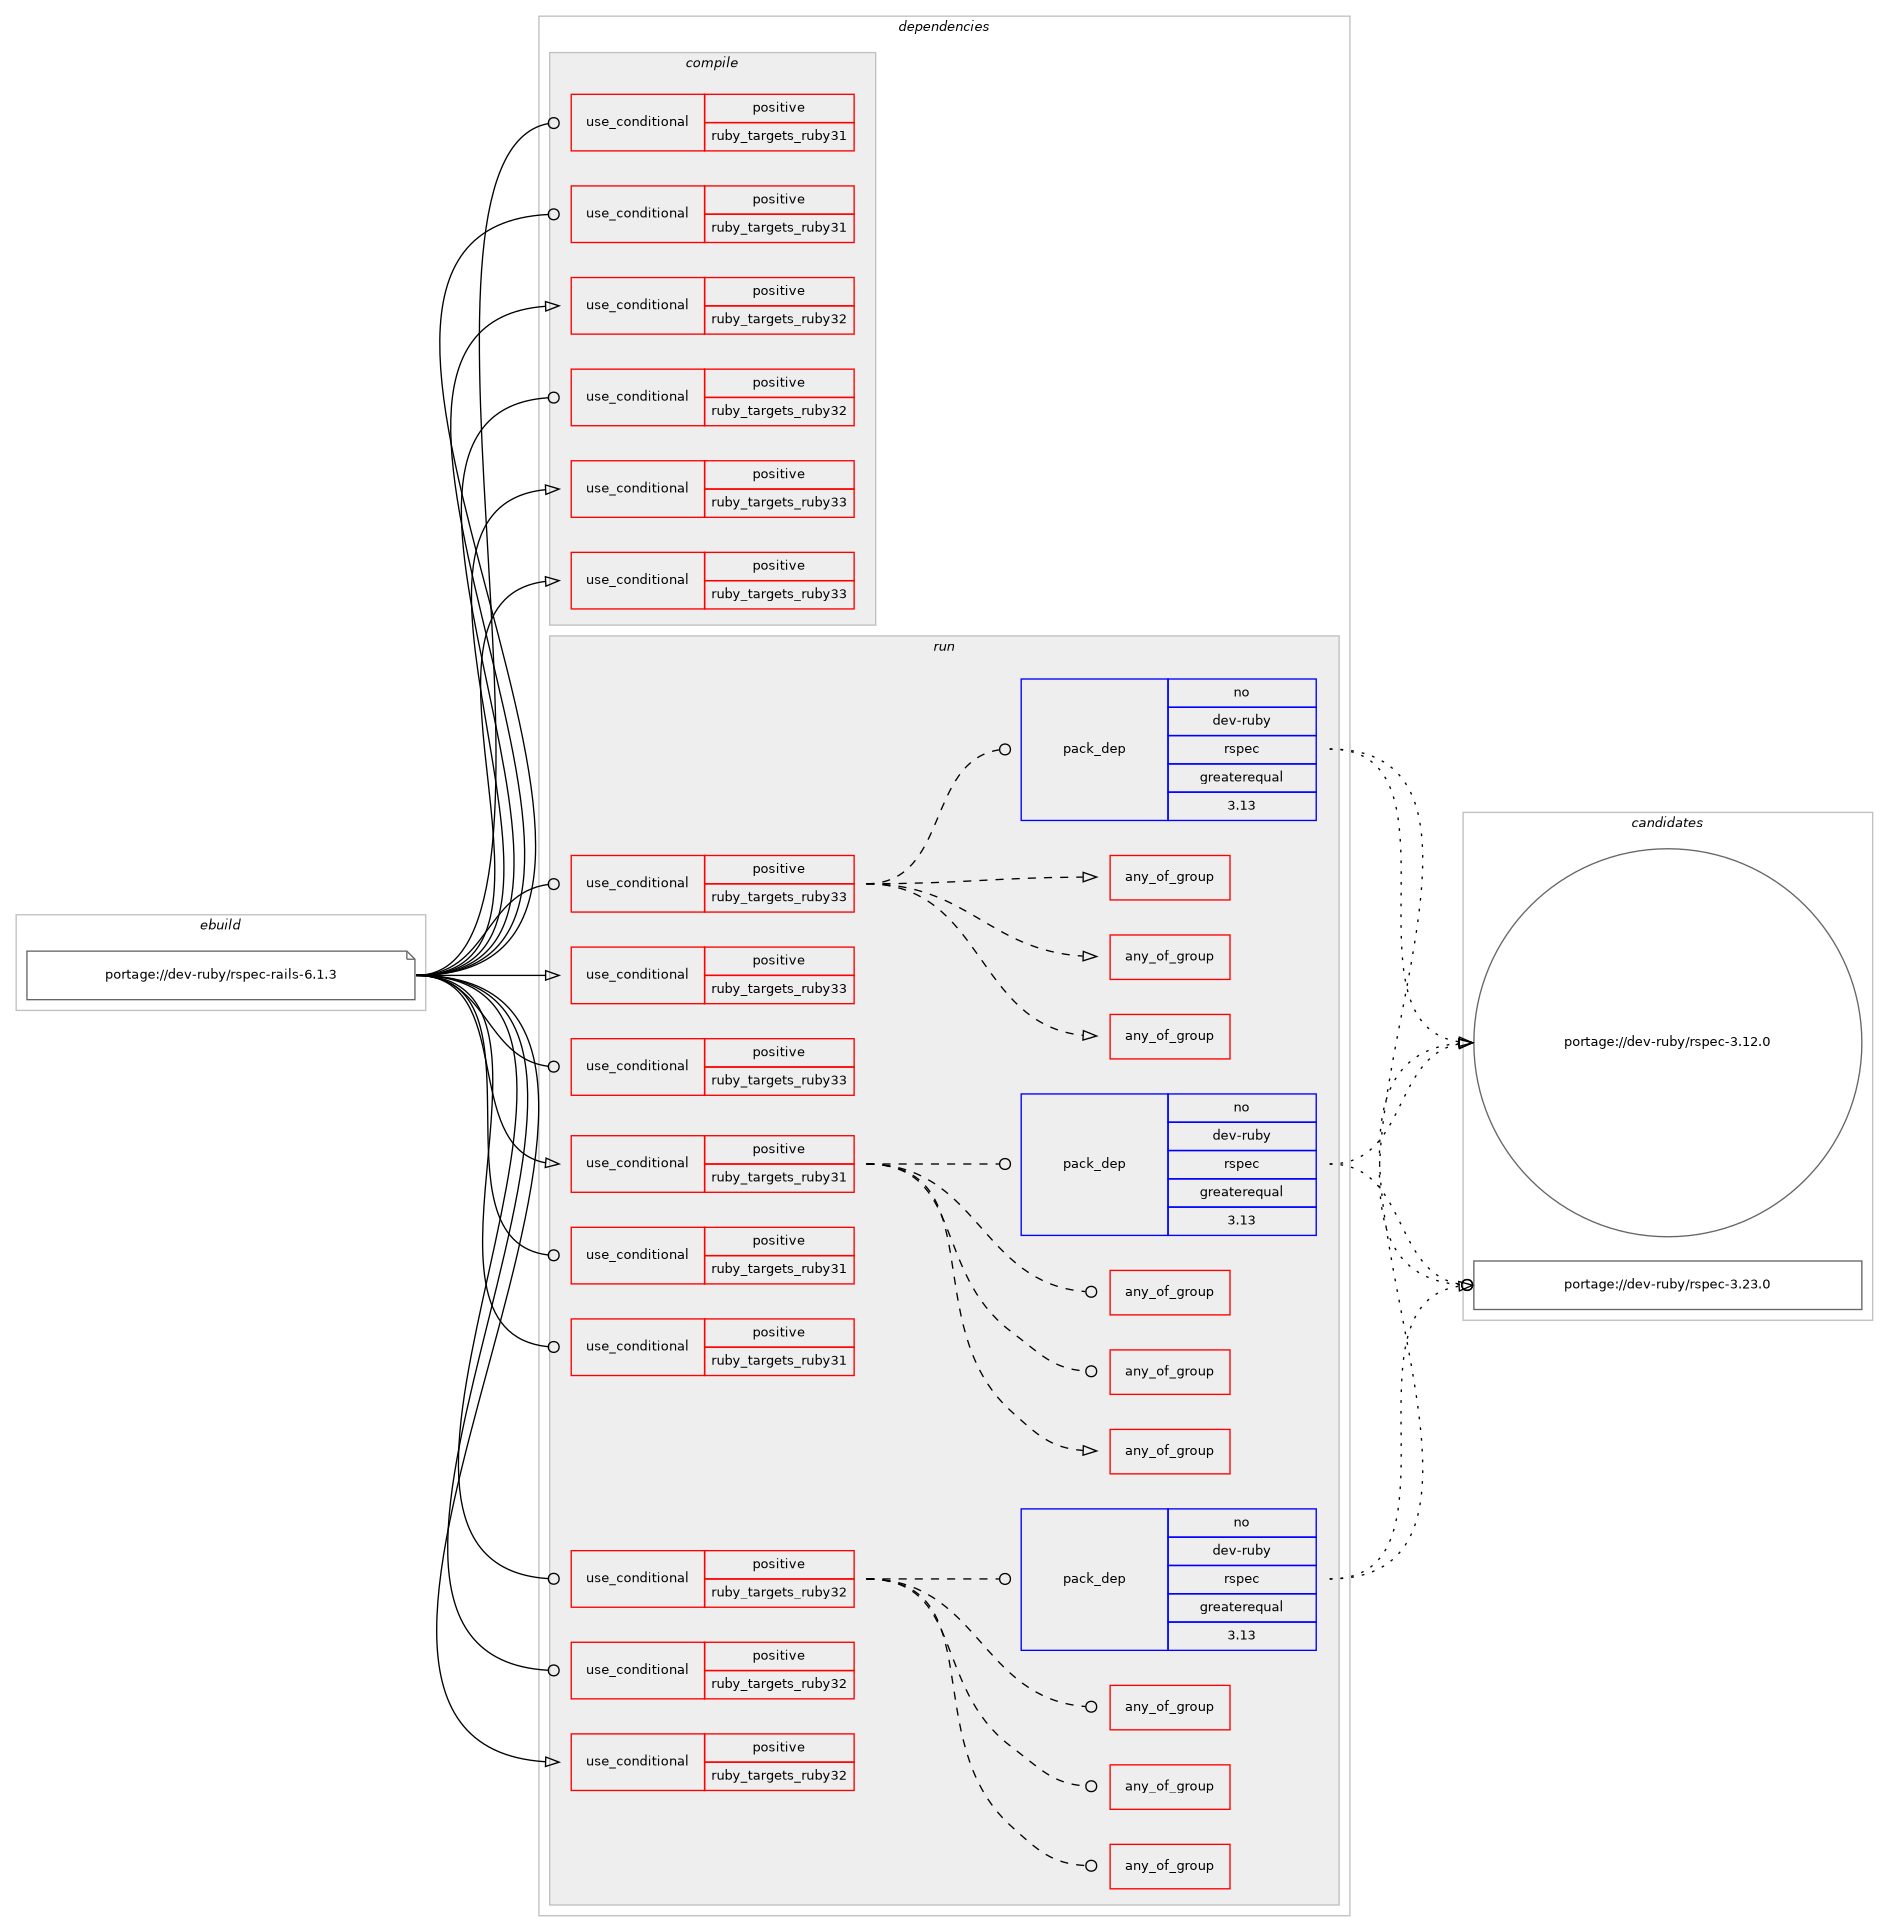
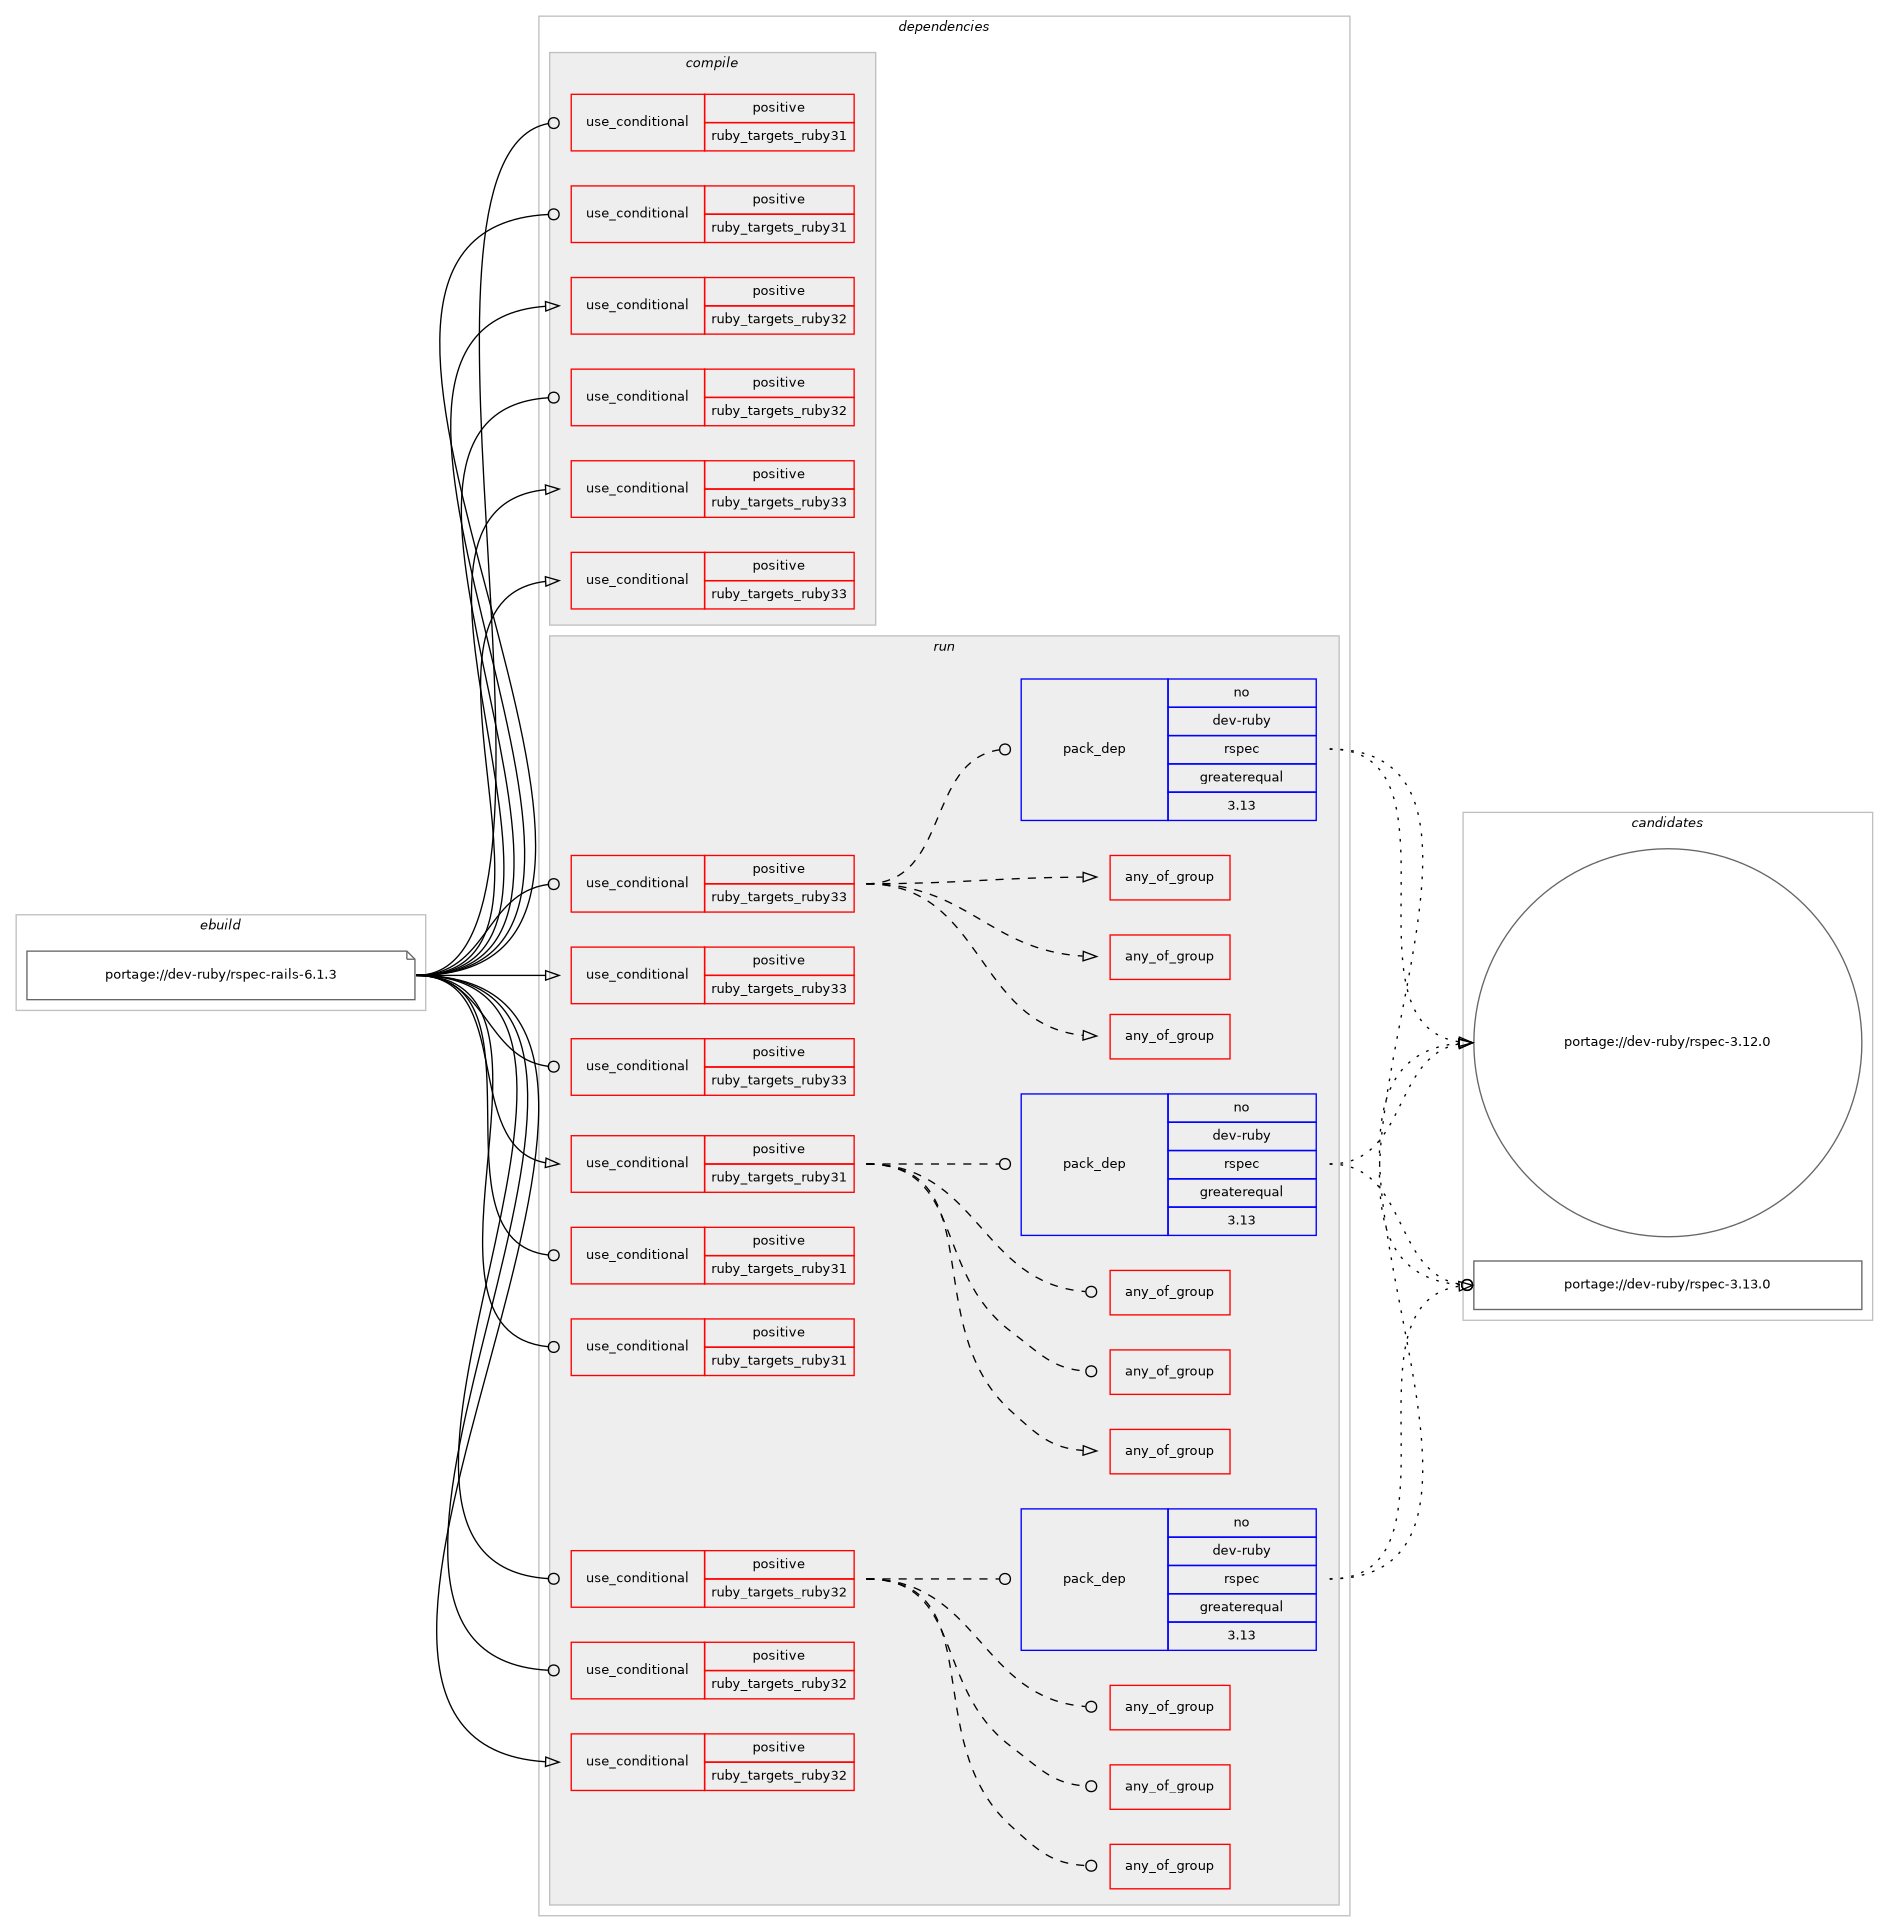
node "portage://dev-ruby/rspec-3.23.0": label "portage://dev-ruby/rspec-3.23.0" -> "portage://dev-ruby/rspec-3.13.0"
